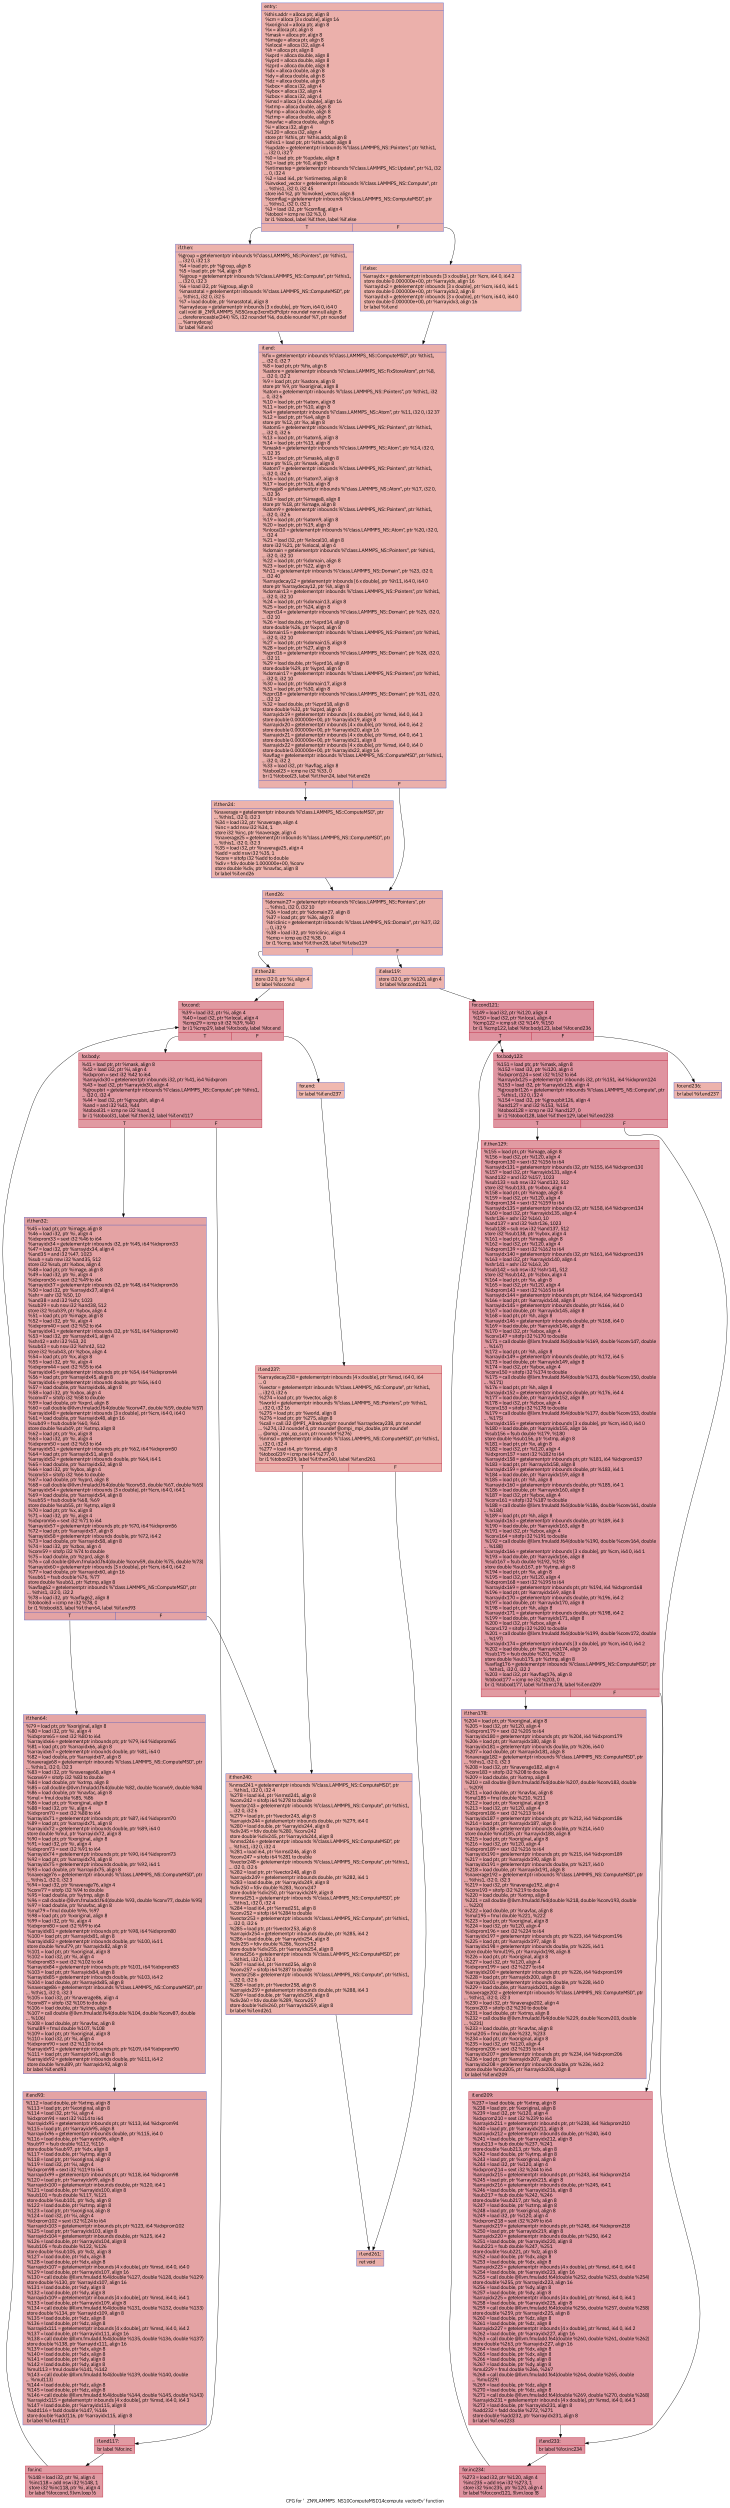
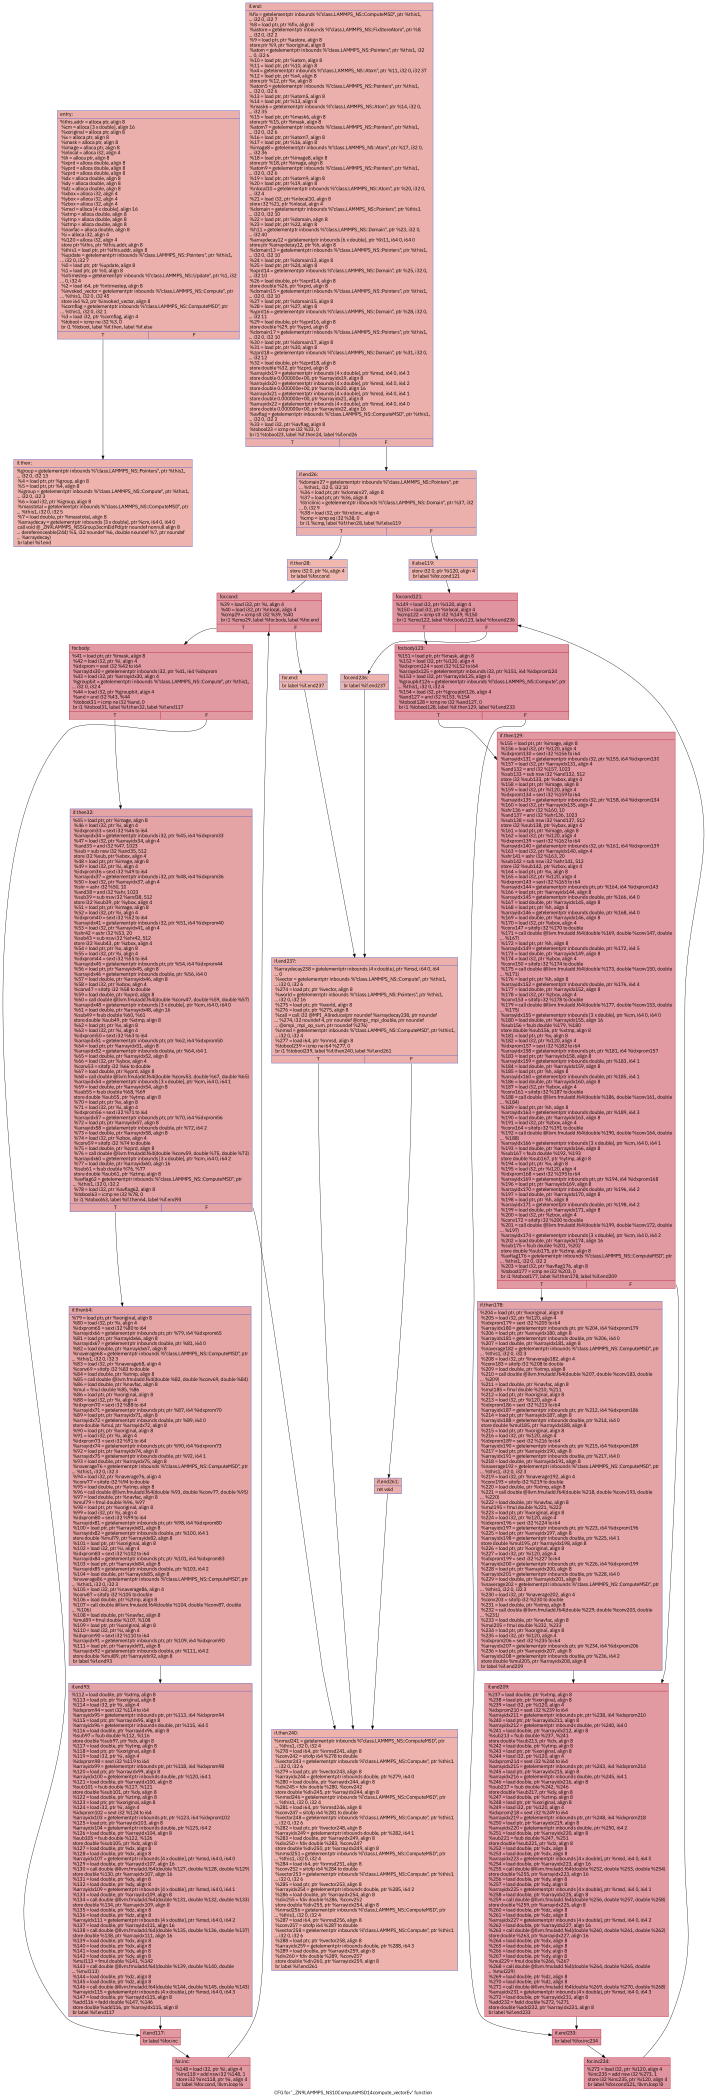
node "if.else:": removed
edge "if.then:" -> "if.end:": removed
edge "for.end236:" -> "if.end237:": added
node "if.then24:": removed
node "if.end237:": color #b70d28ff -> #3d50c3ff
edge "if.then240:" -> "if.end261:": reversed
